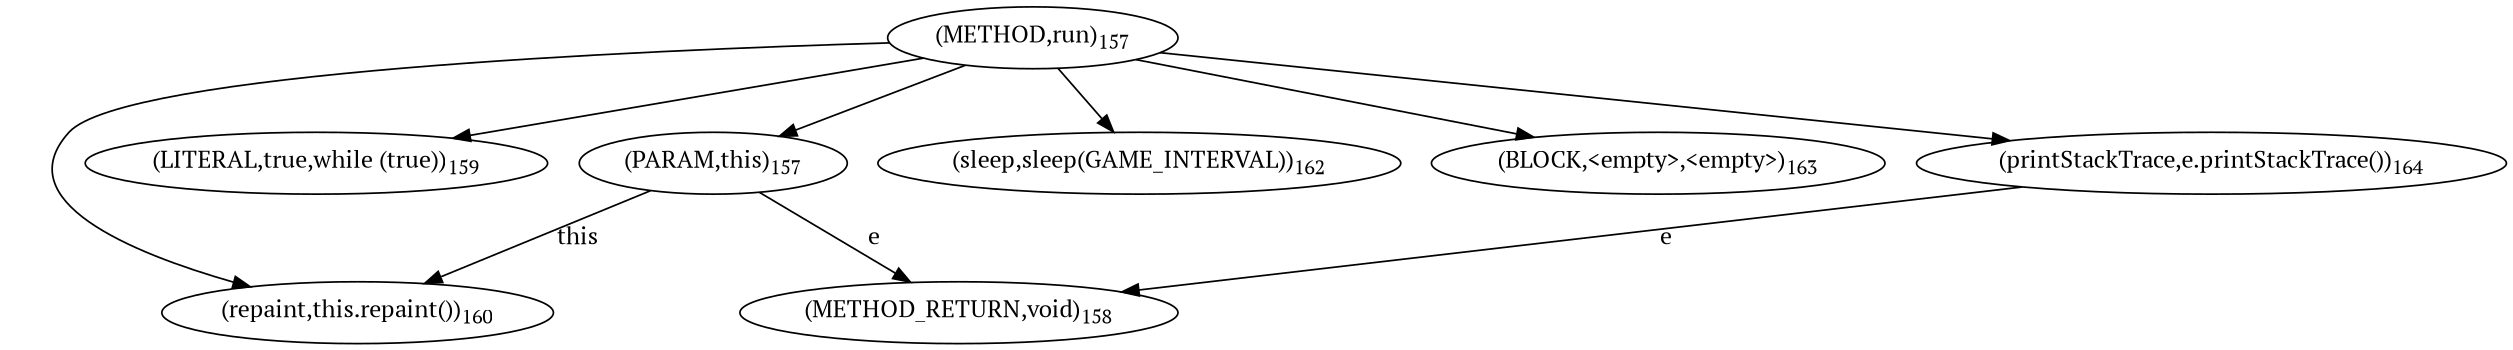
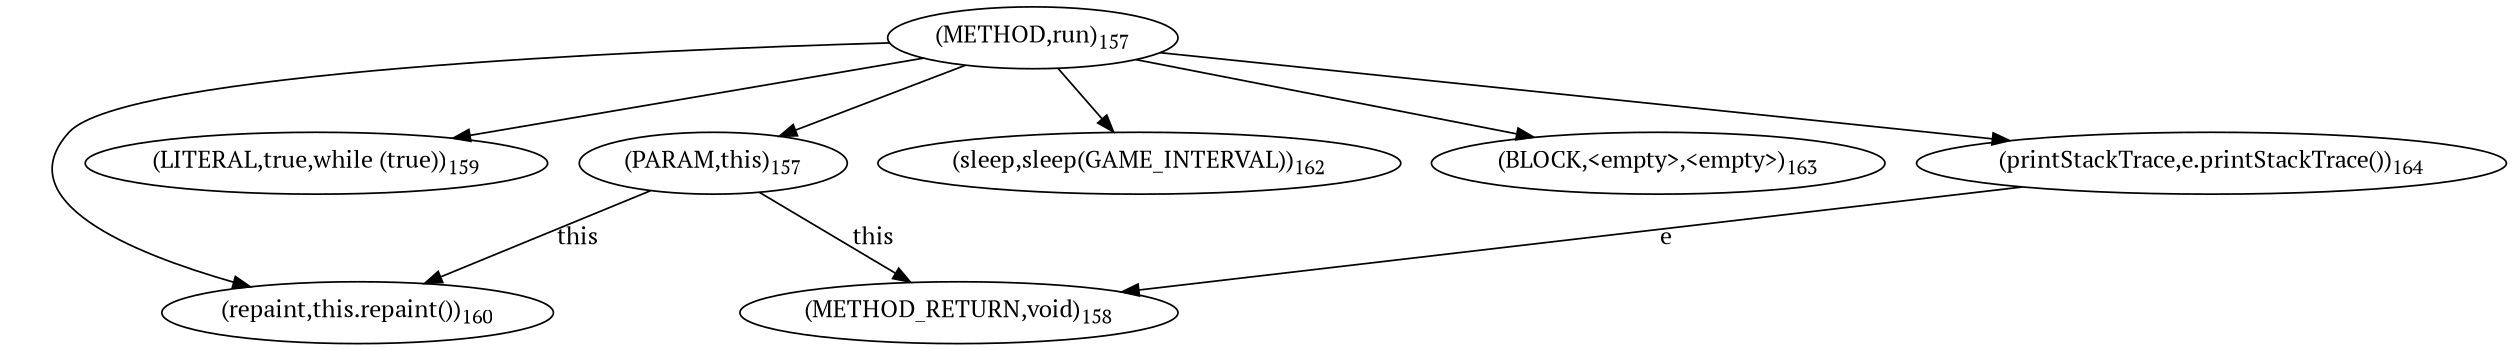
edge "(PARAM,this)" -> "(METHOD_RETURN,void)": label "e" -> "this"
